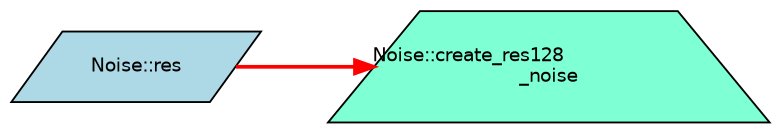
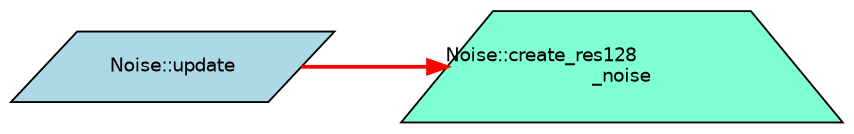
node "Noise::res": label "Noise::res" -> "Noise::update"
